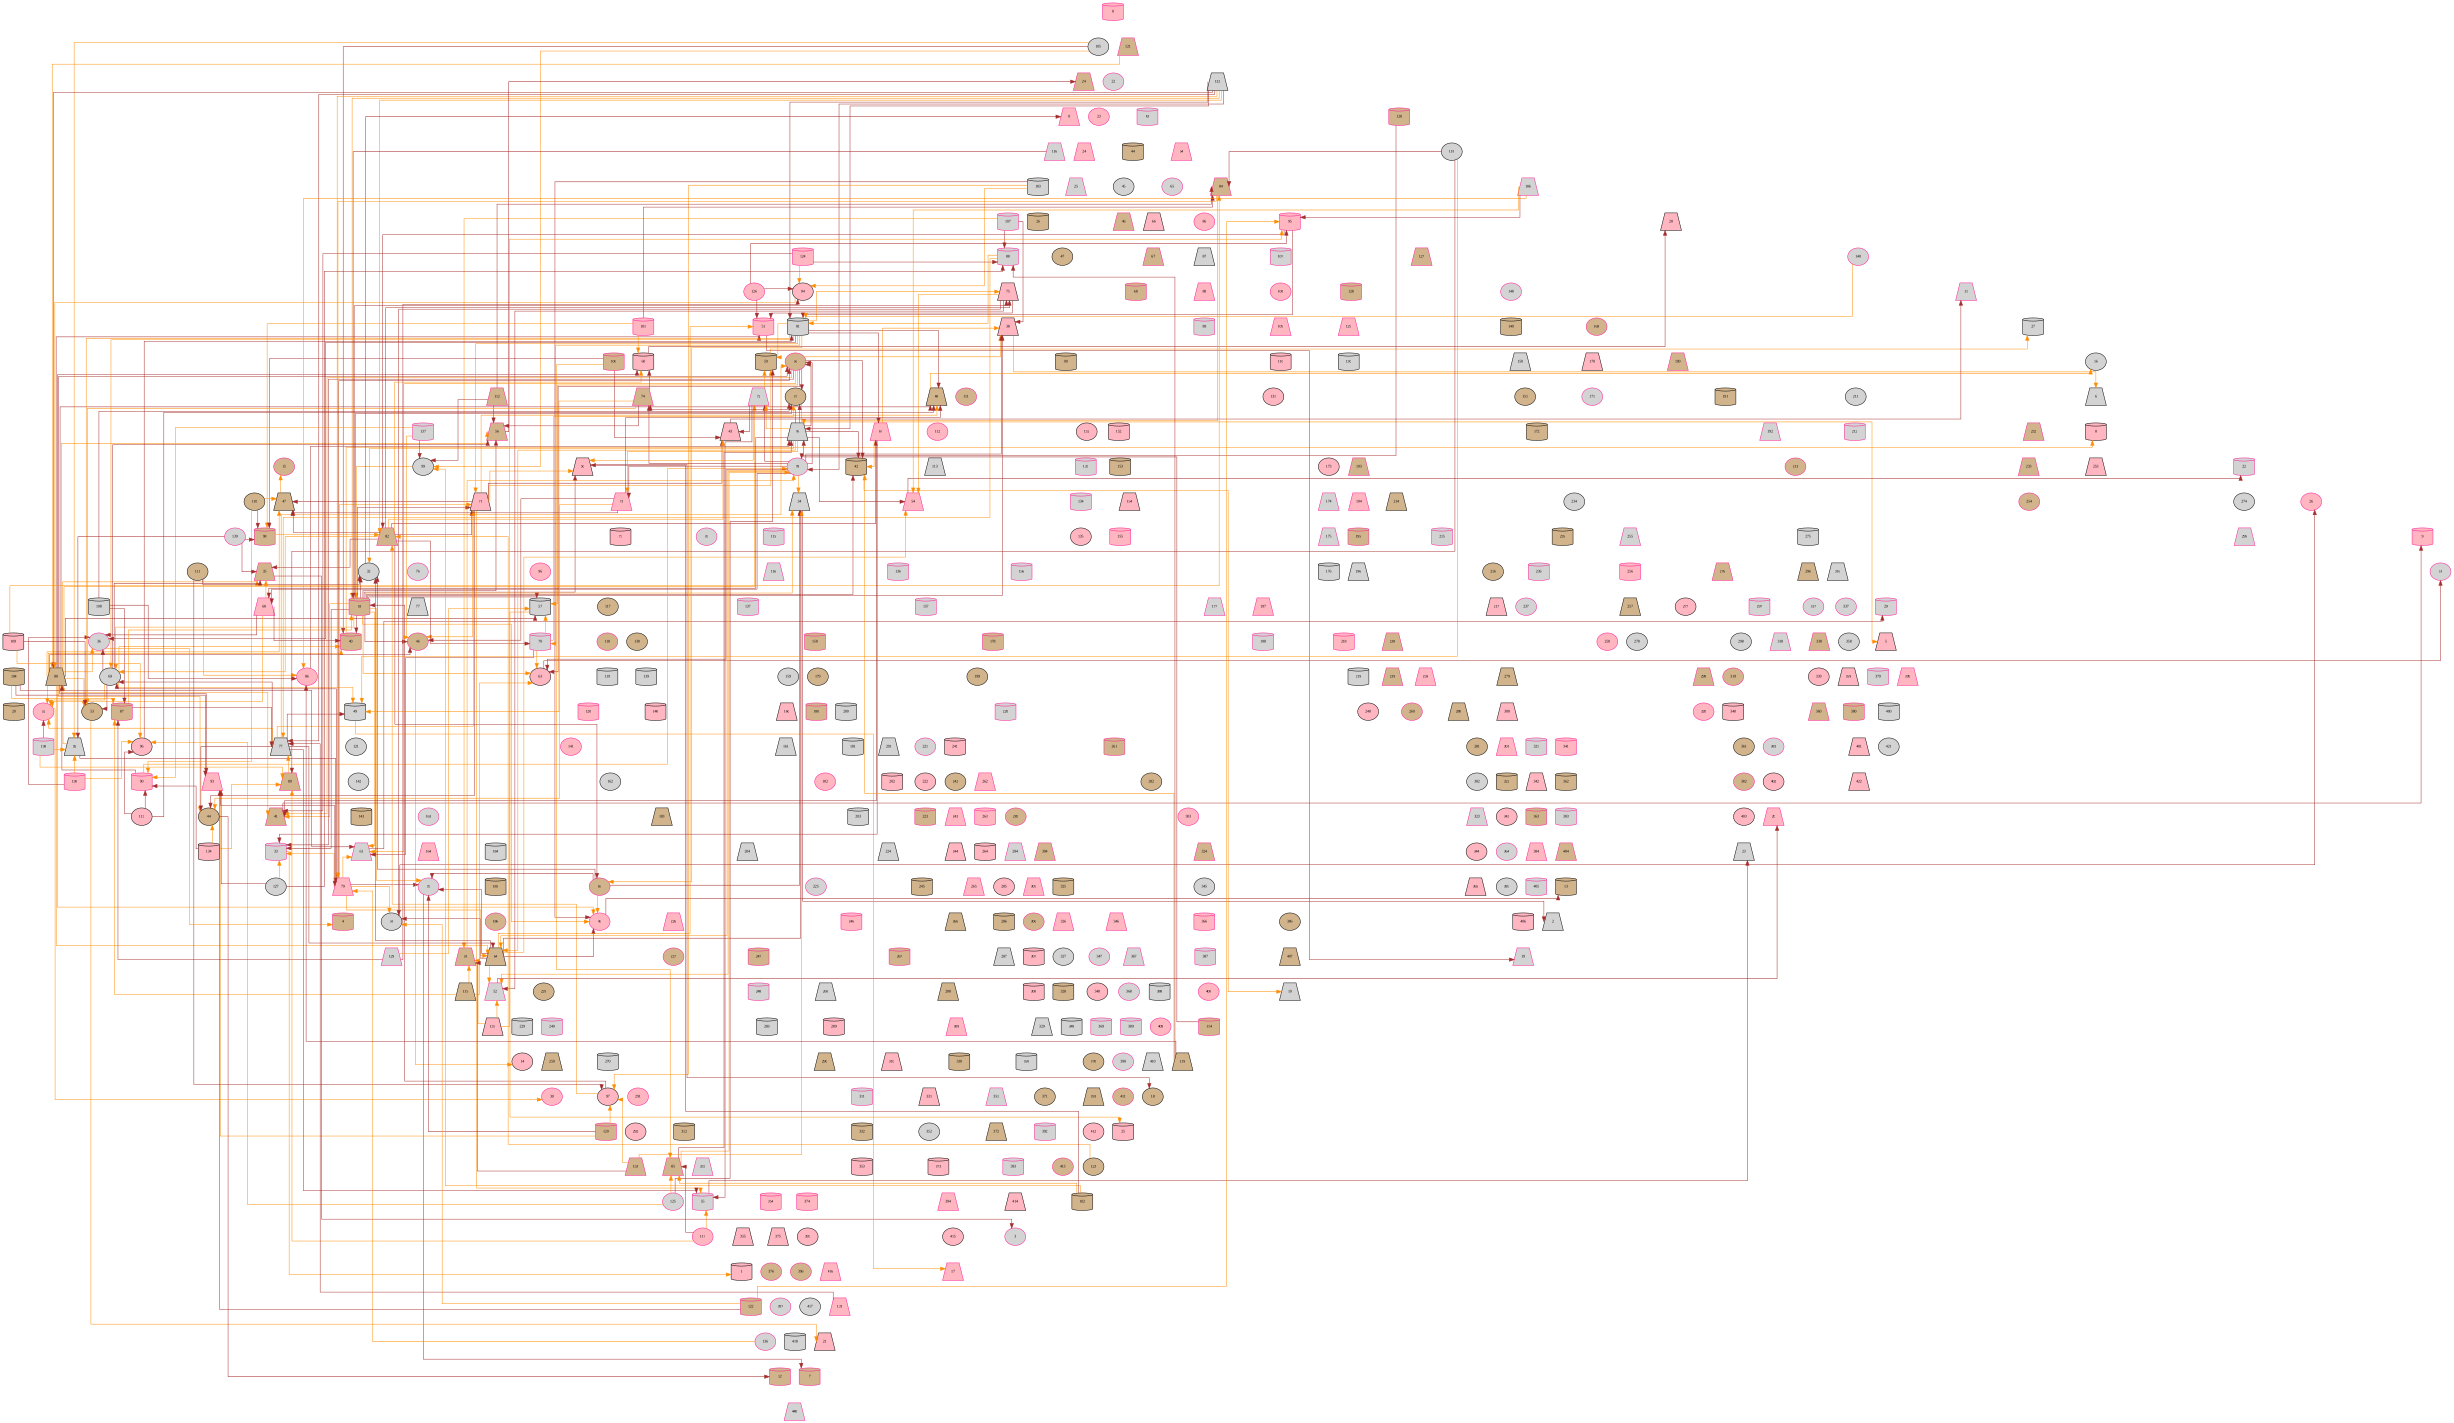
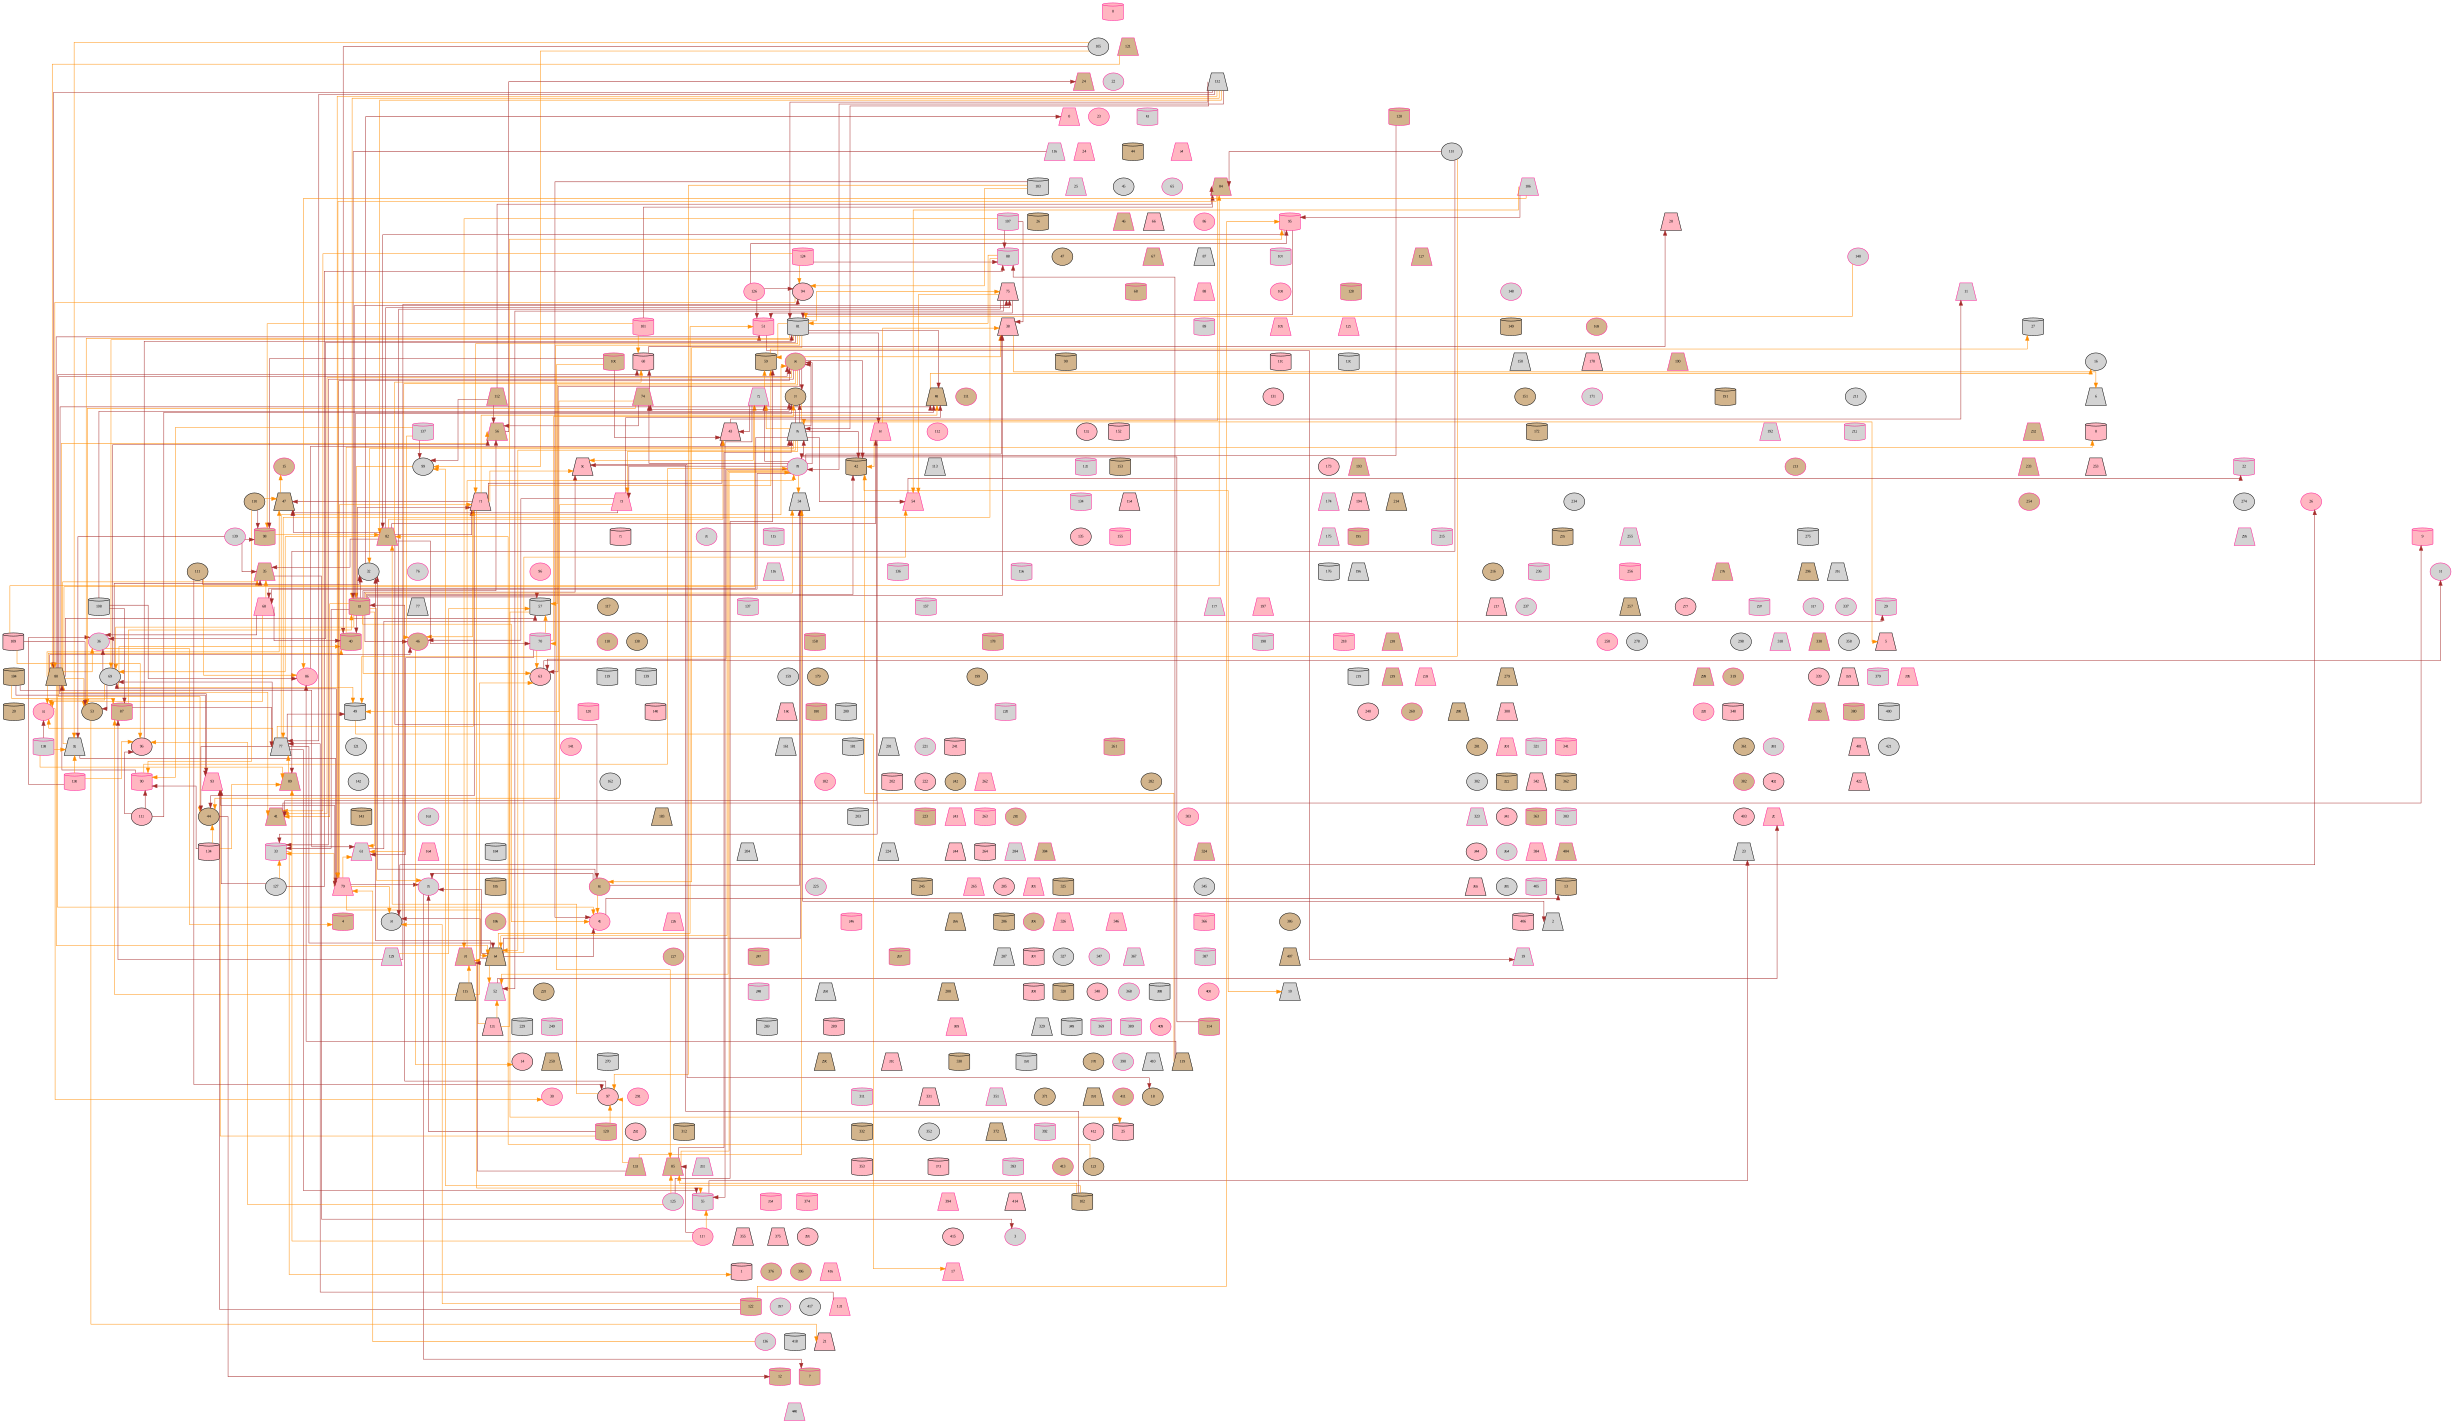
edge "124" -> "41": color brown -> darkorange
node "194": color deeppink -> black
